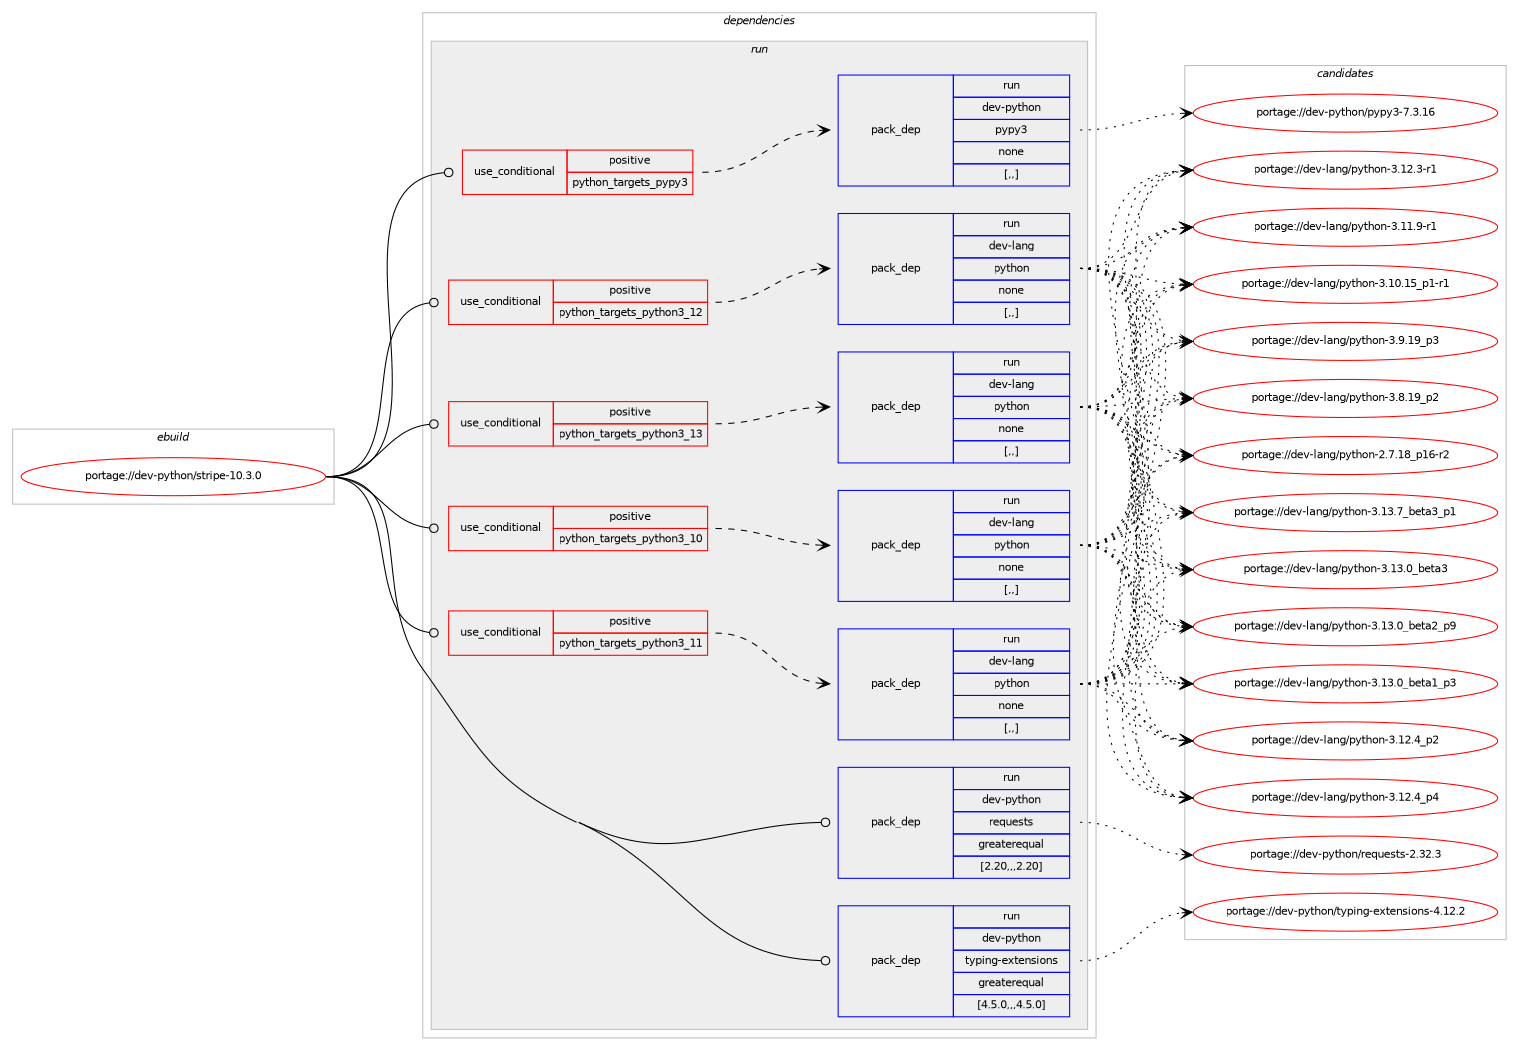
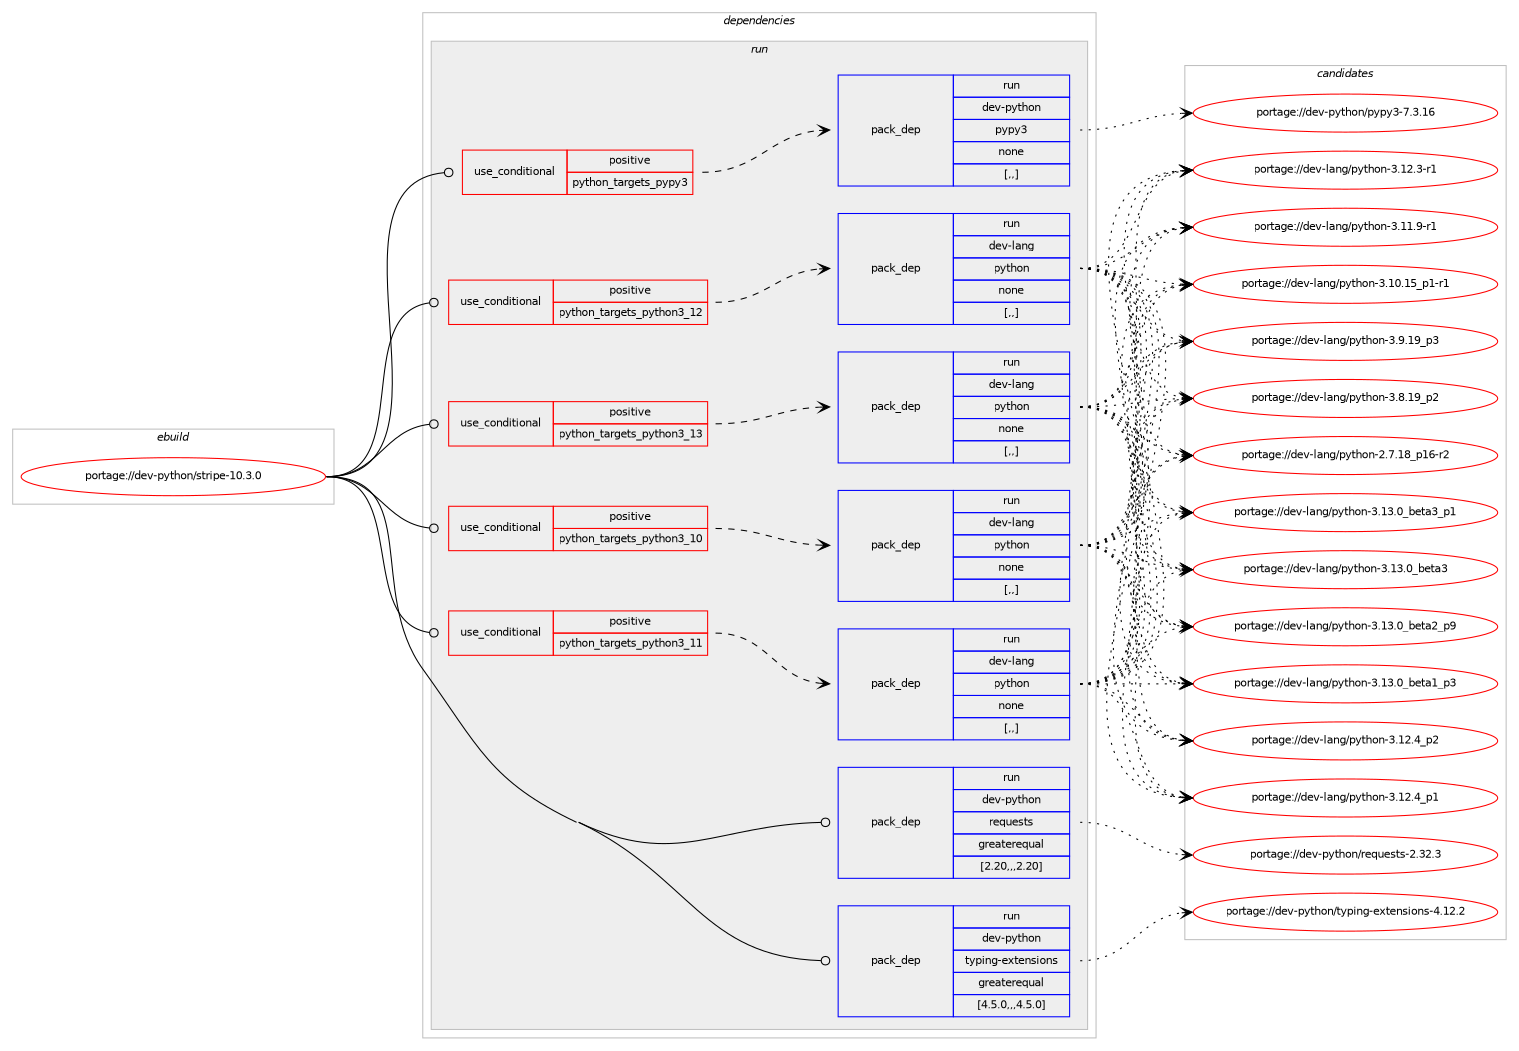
node "portage://dev-lang/python-3.13.7_beta3_p1": label "portage://dev-lang/python-3.13.7_beta3_p1" -> "portage://dev-lang/python-3.13.0_beta3_p1"
node "portage://dev-lang/python-3.12.4_p4": label "portage://dev-lang/python-3.12.4_p4" -> "portage://dev-lang/python-3.12.4_p1"
